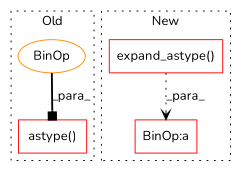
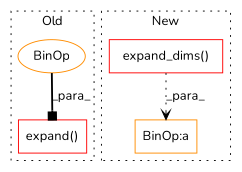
node "expand_astype()": label "expand_astype()" -> "expand_dims()"
node "astype()": label "astype()" -> "expand()"
node "BinOp:a": color red -> darkorange
